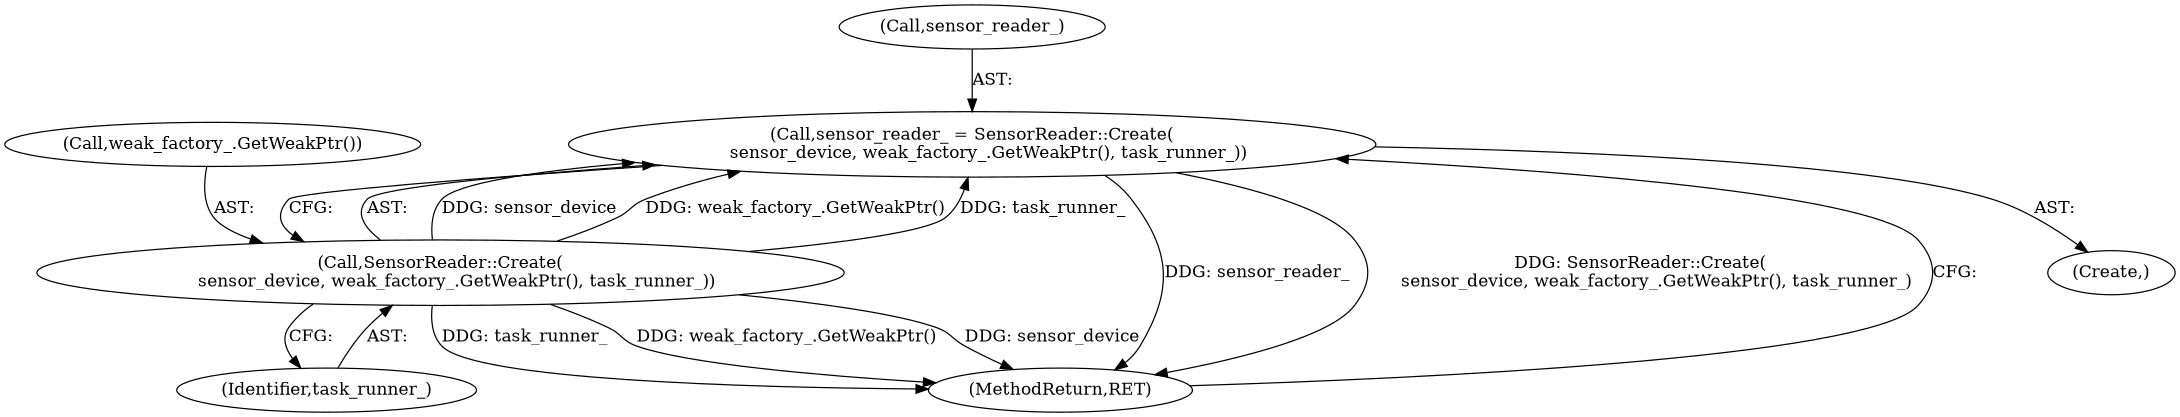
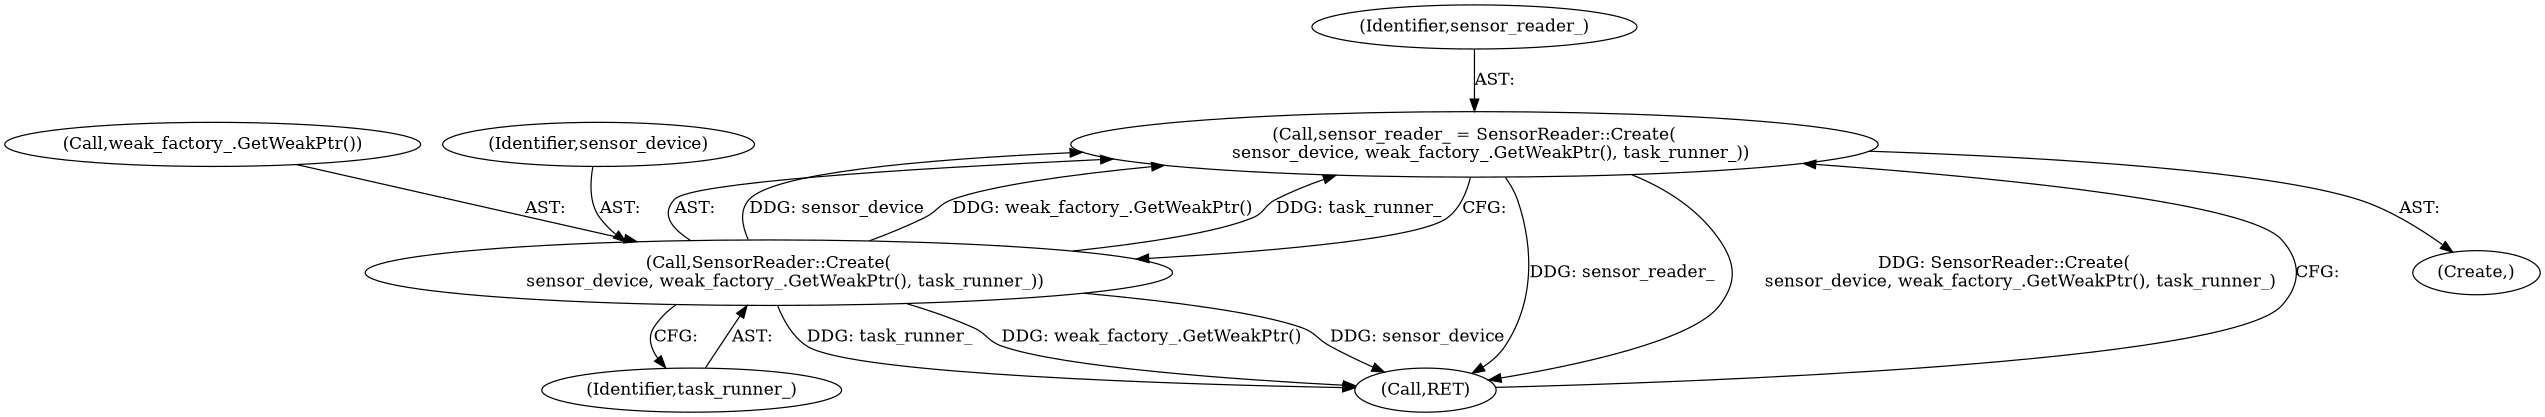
node "(Call,sensor_reader_)": label "(Call,sensor_reader_)" -> "(Identifier,sensor_reader_)"
node "(Identifier,sensor_device)": added
node "(MethodReturn,RET)": label "(MethodReturn,RET)" -> "(Call,RET)"
